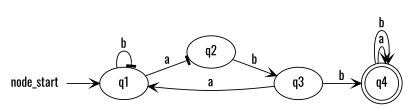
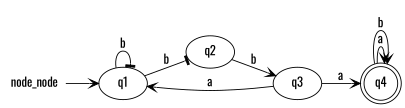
edge "q1" -> "q2": label "a" -> "b"
edge "q3" -> "q4": label "b" -> "a"
node "node_start": label "node_start" -> "node_node"
